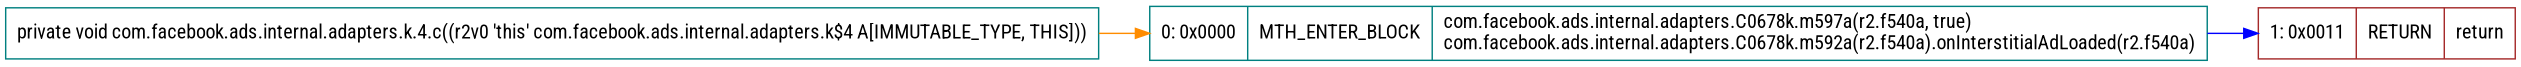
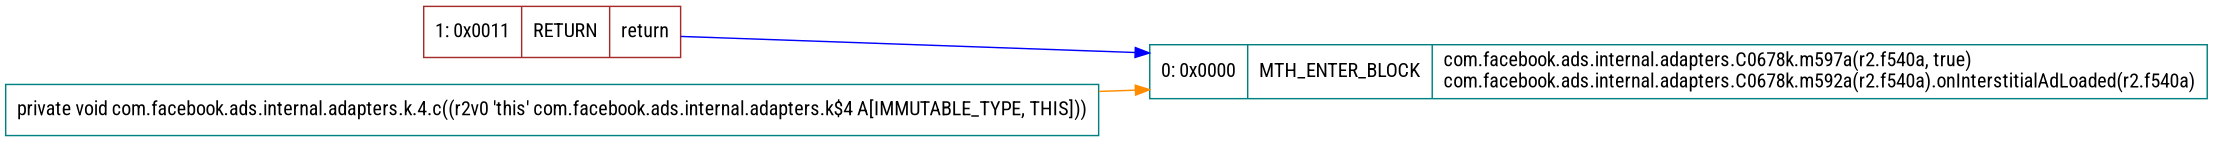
edge "0: 0x0000" -> "1: 0x0011": reversed
